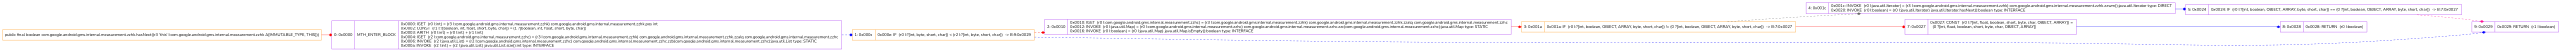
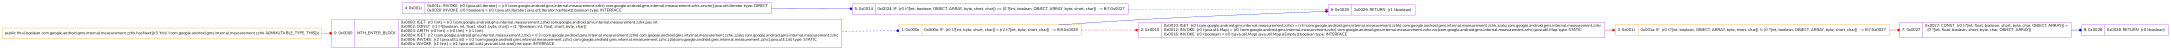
edge "3: 0x001a" -> "4: 0x001c": removed
edge "7: 0x0027" -> "8: 0x0028": arrowhead diamond -> dot
edge "1: 0x000e" -> "9: 0x0029": style dashed -> solid
